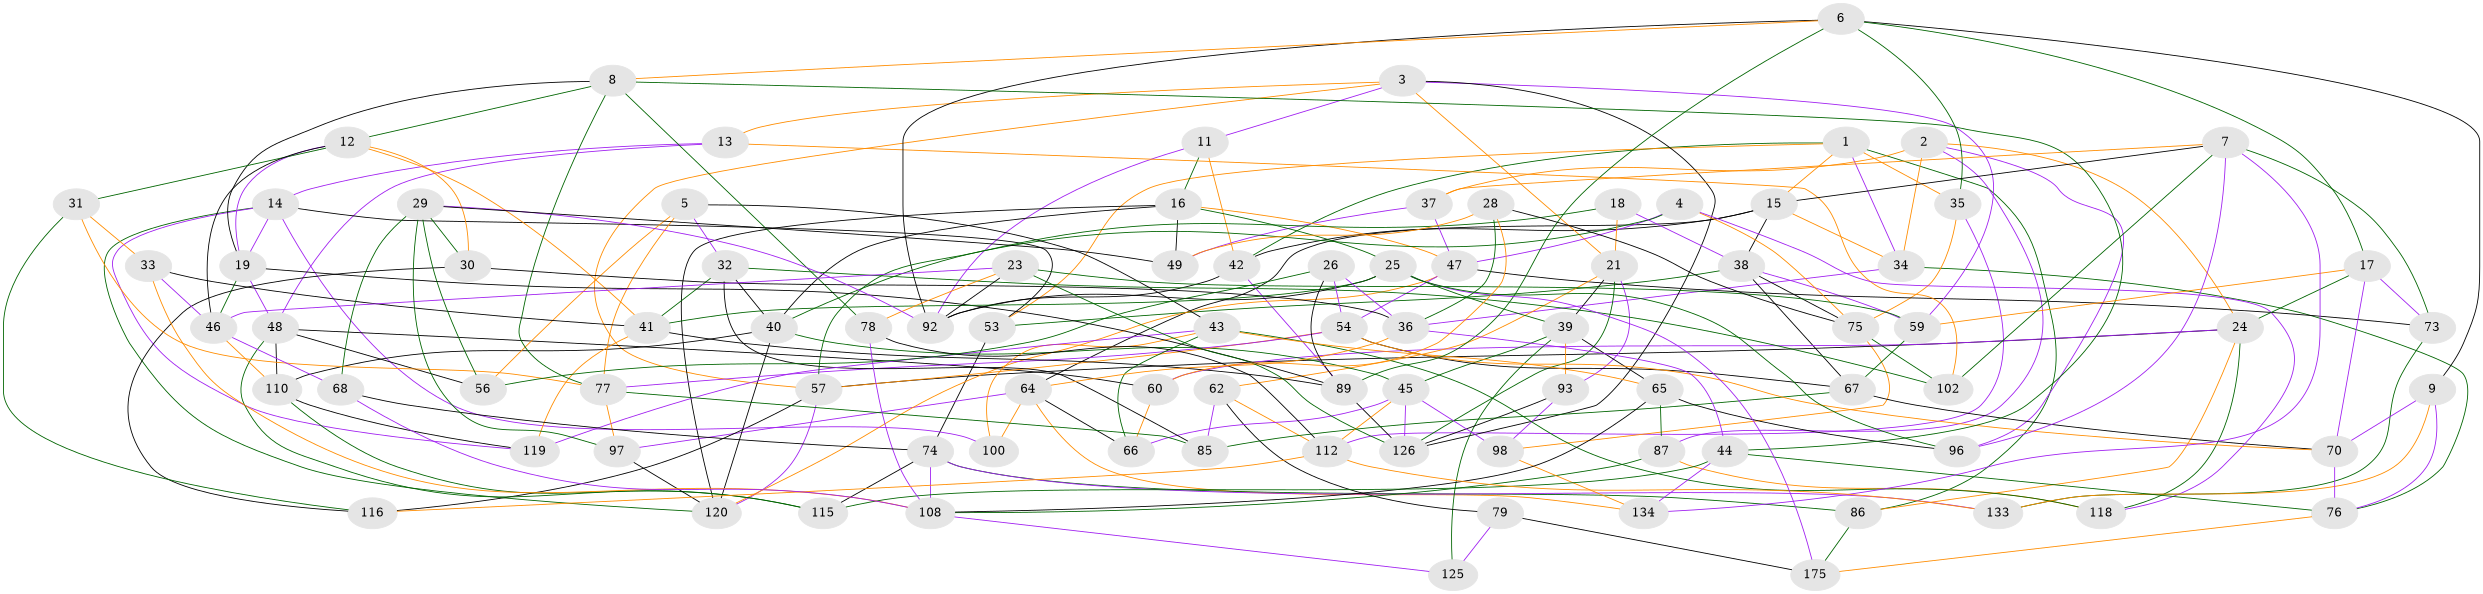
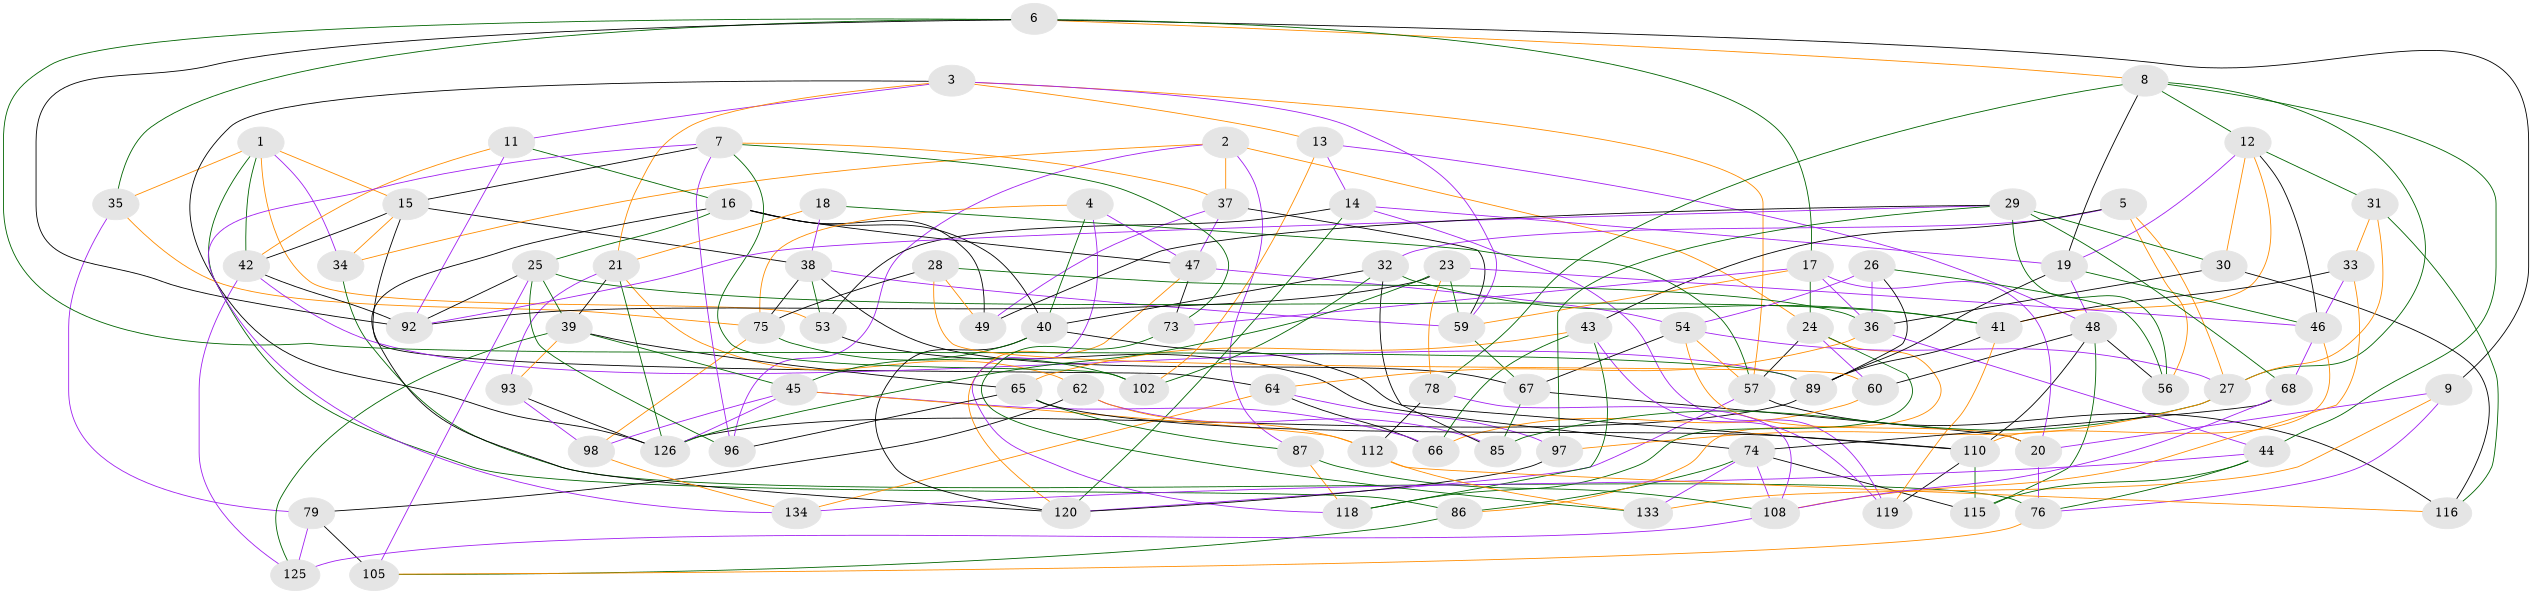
edge "16" -- "47": color darkorange -> black
edge "37" -- "59": added
edge "34" -- "36": now "17" -- "36"
node "77": label "77" -> "27"
edge "35" -- "112": now "35" -- "79"
edge "42" -- "125": added
node "100": removed
node "70": label "70" -> "20"
edge "65" -- "108": now "65" -- "110"
node "175": label "175" -> "105"
